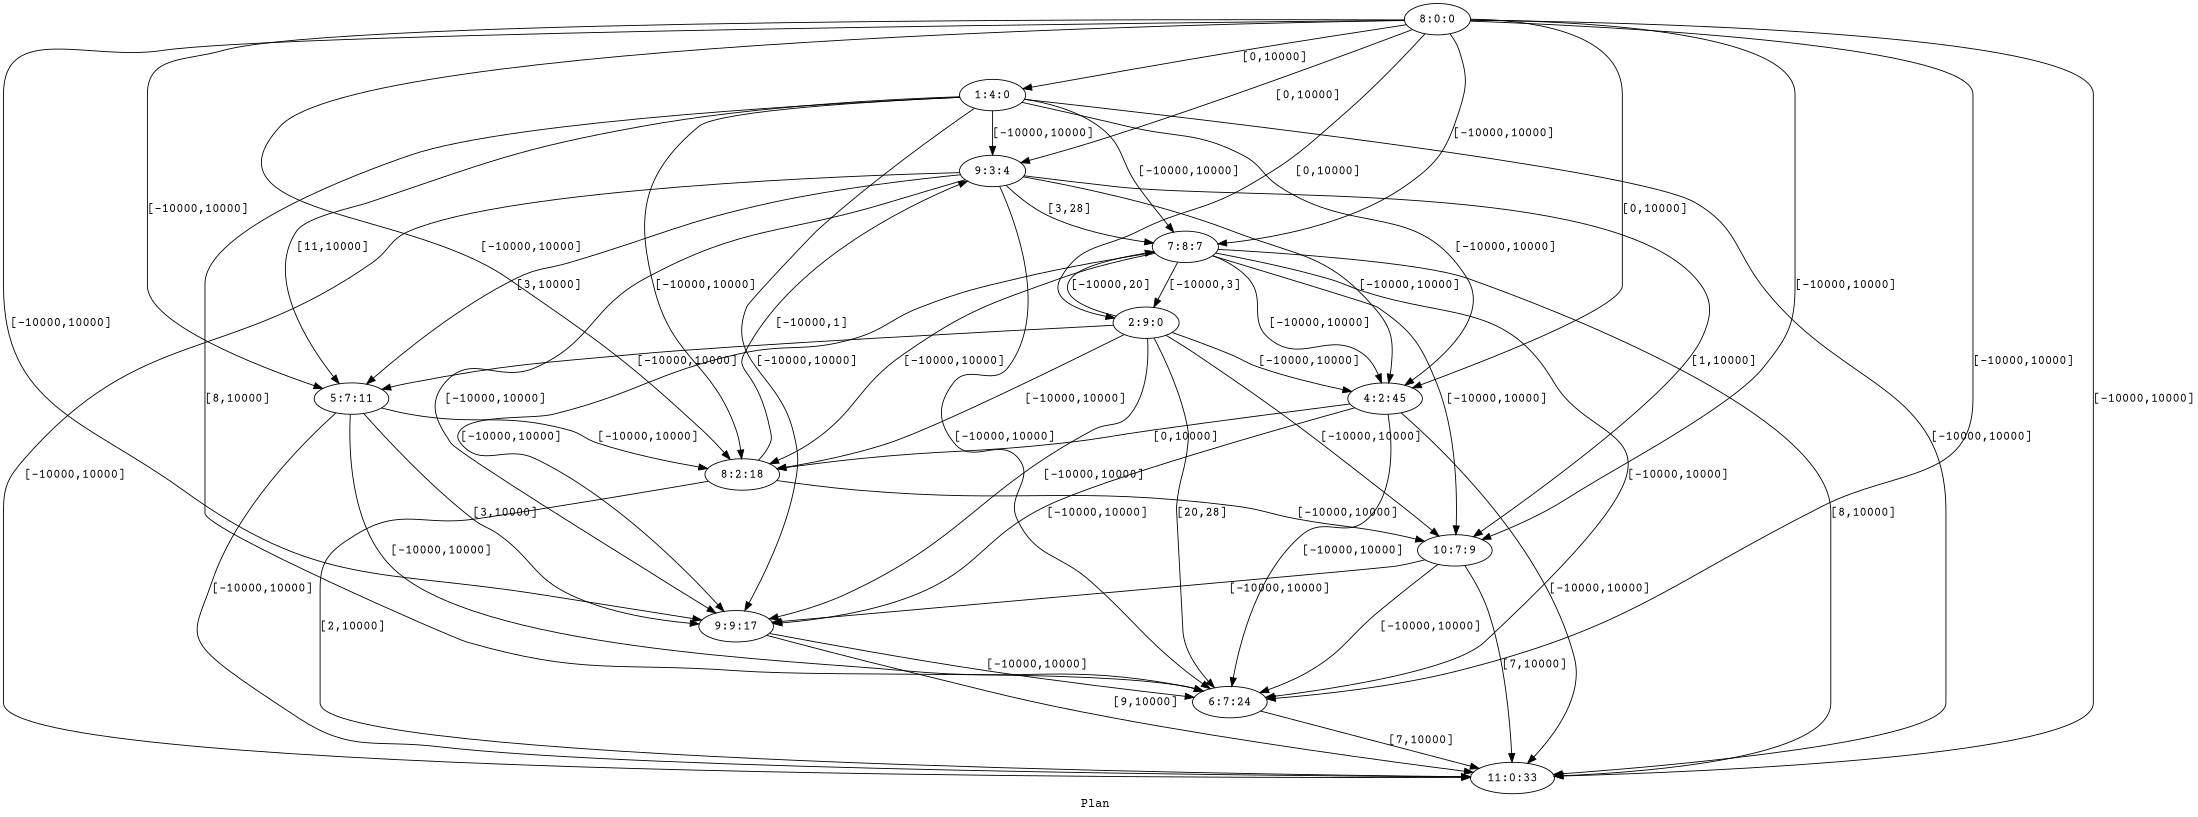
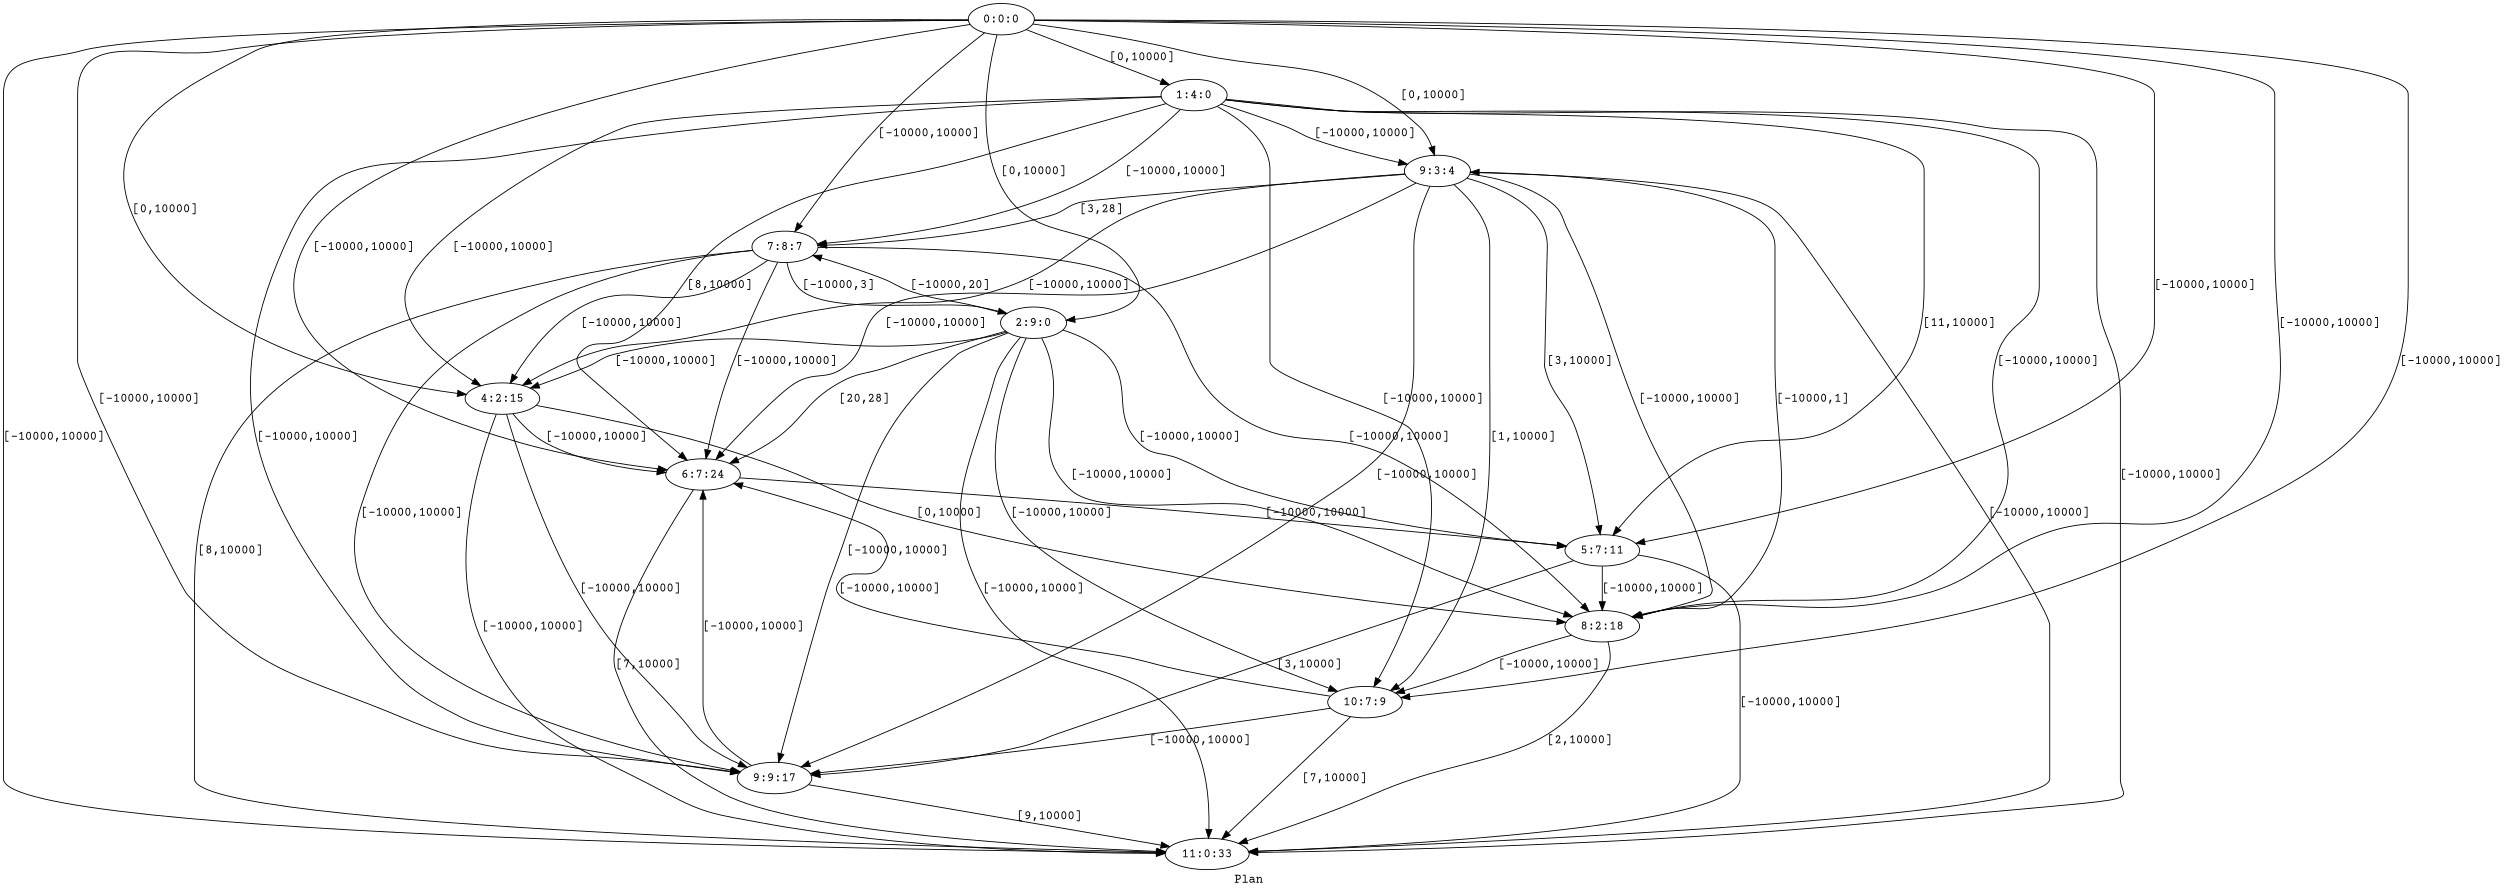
node "8:0:0": label "8:0:0" -> "0:0:0"
edge "7:8:7" -> "10:7:9": now "1:4:0" -> "10:7:9"
edge "9:3:4" -> "8:2:18": added, label "[-10000,10000]"
node "4:2:45": label "4:2:45" -> "4:2:15"
edge "2:9:0" -> "11:0:33": added, label "[-10000,10000]"
edge "5:7:11" -> "6:7:24": reversed
